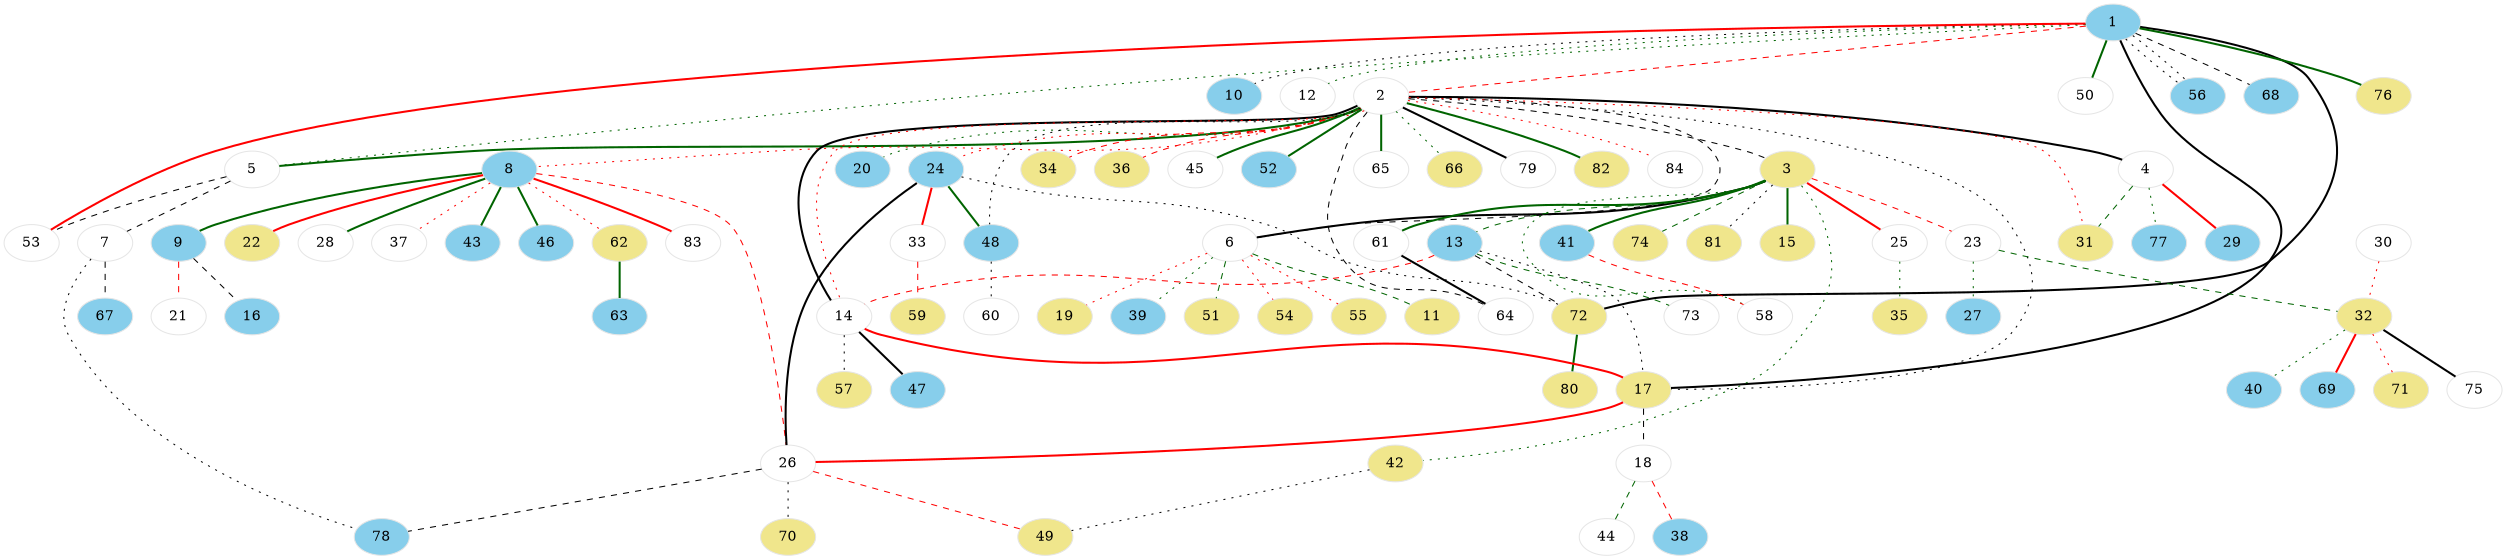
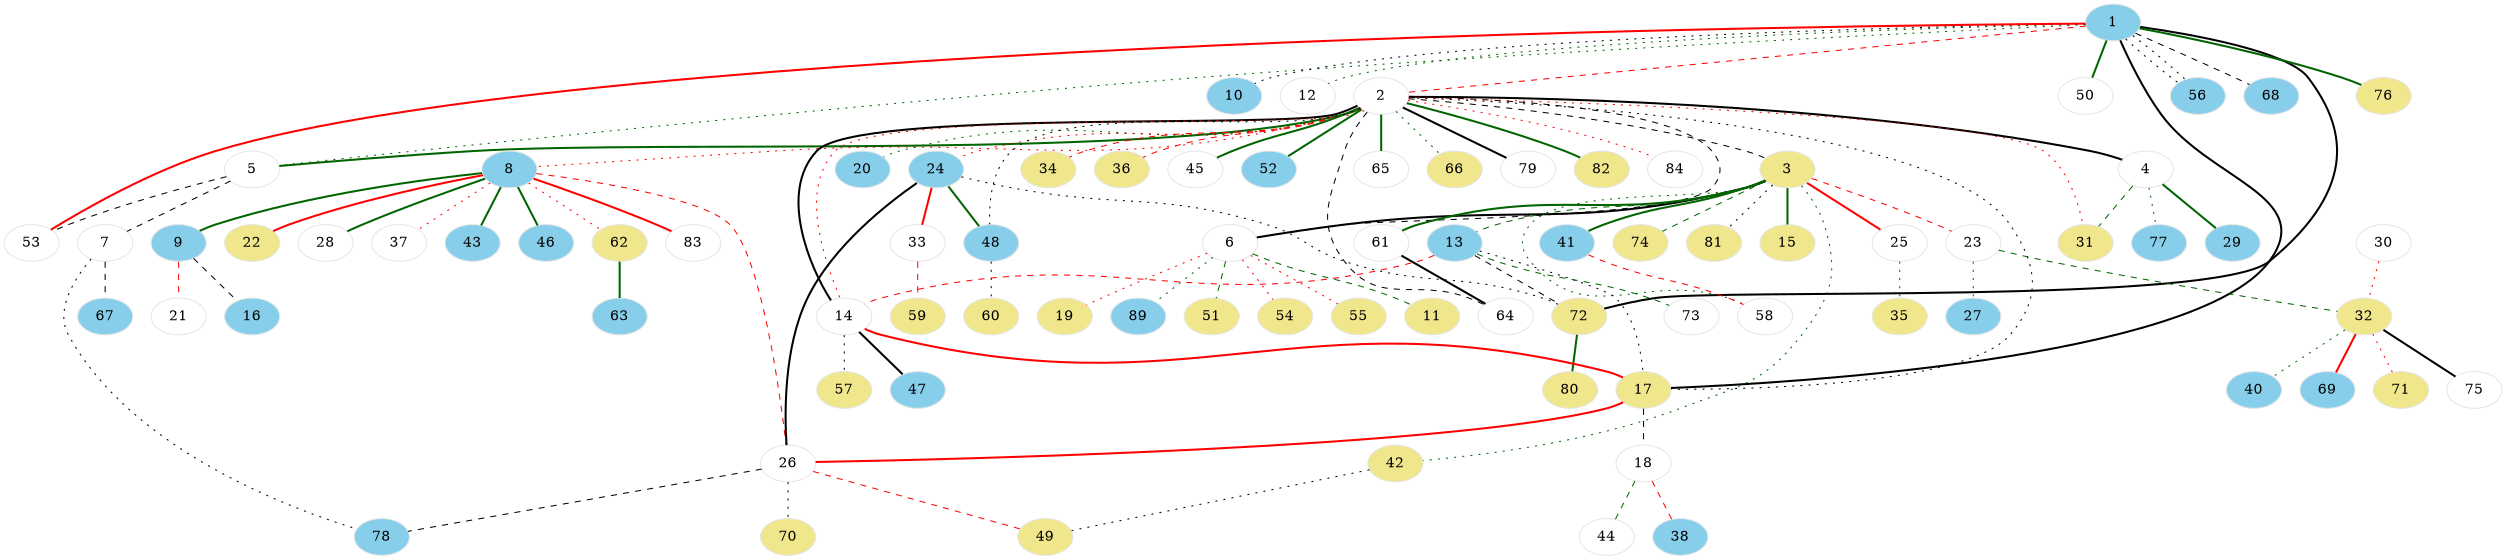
edge "4" -- "29": color red -> darkgreen
node "60": fillcolor white -> khaki
node "39": label "39" -> "89"
